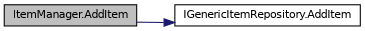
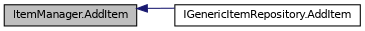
edge "ItemManager.AddItem" -> "IGenericItemRepository.AddItem": reversed
